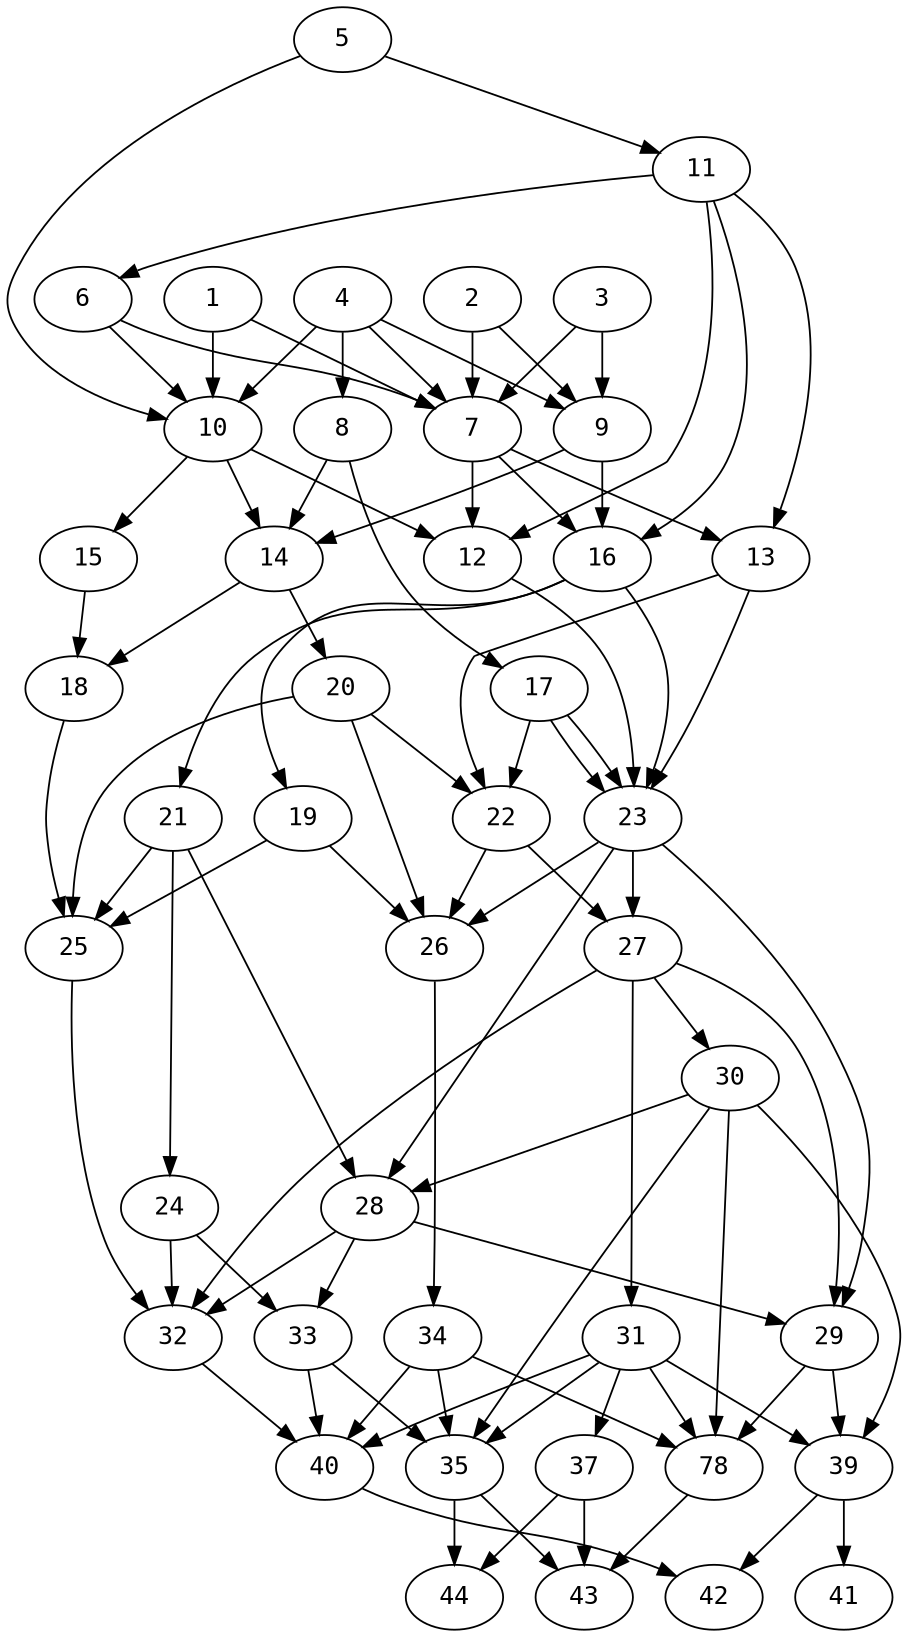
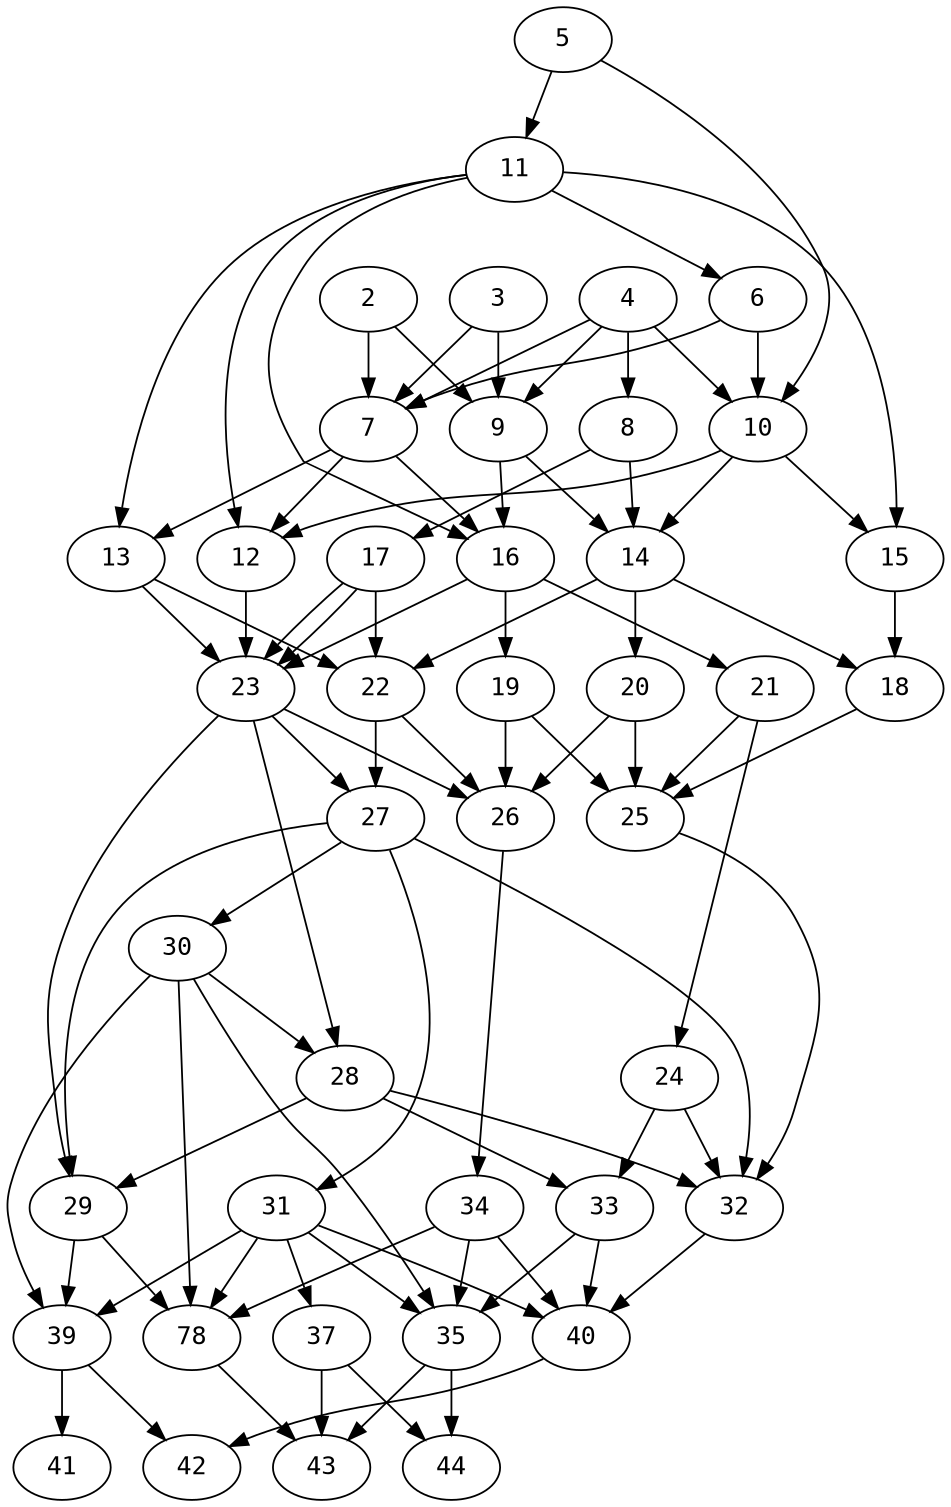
edge "11" -> "15": added
node "1": removed
edge "20" -> "22": now "14" -> "22"
edge "21" -> "28": removed
